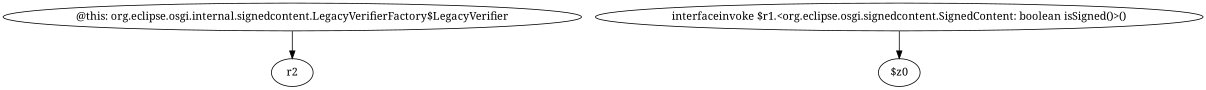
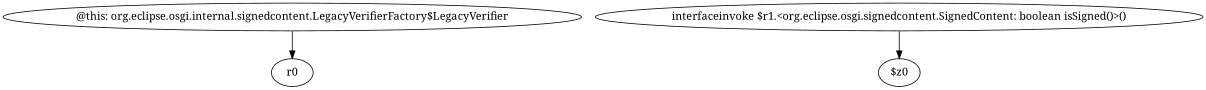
node "r2": label "r2" -> "r0"
